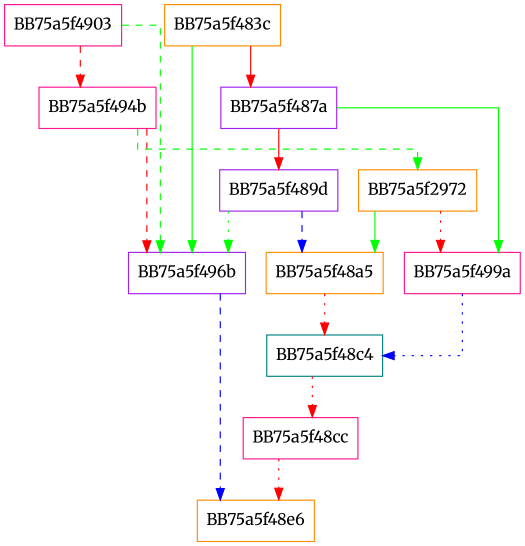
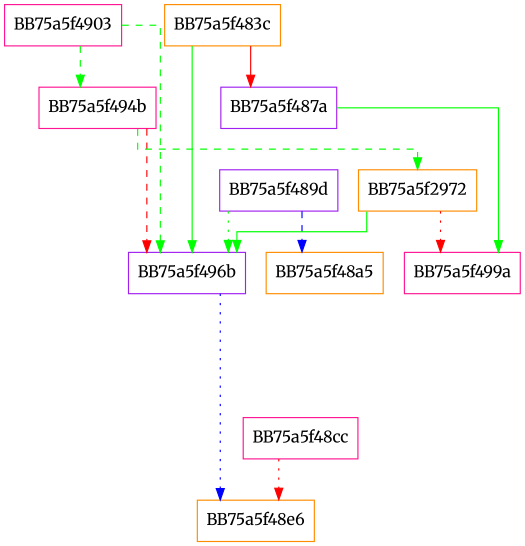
edge "BB75a5f4903" -> "BB75a5f494b": color red -> green
edge "BB75a5f487a" -> "BB75a5f489d": removed
edge "BB75a5f2972" -> "BB75a5f48a5": now "BB75a5f2972" -> "BB75a5f496b"
node "BB75a5f48c4": removed
edge "BB75a5f496b" -> "BB75a5f48e6": style dashed -> dotted
